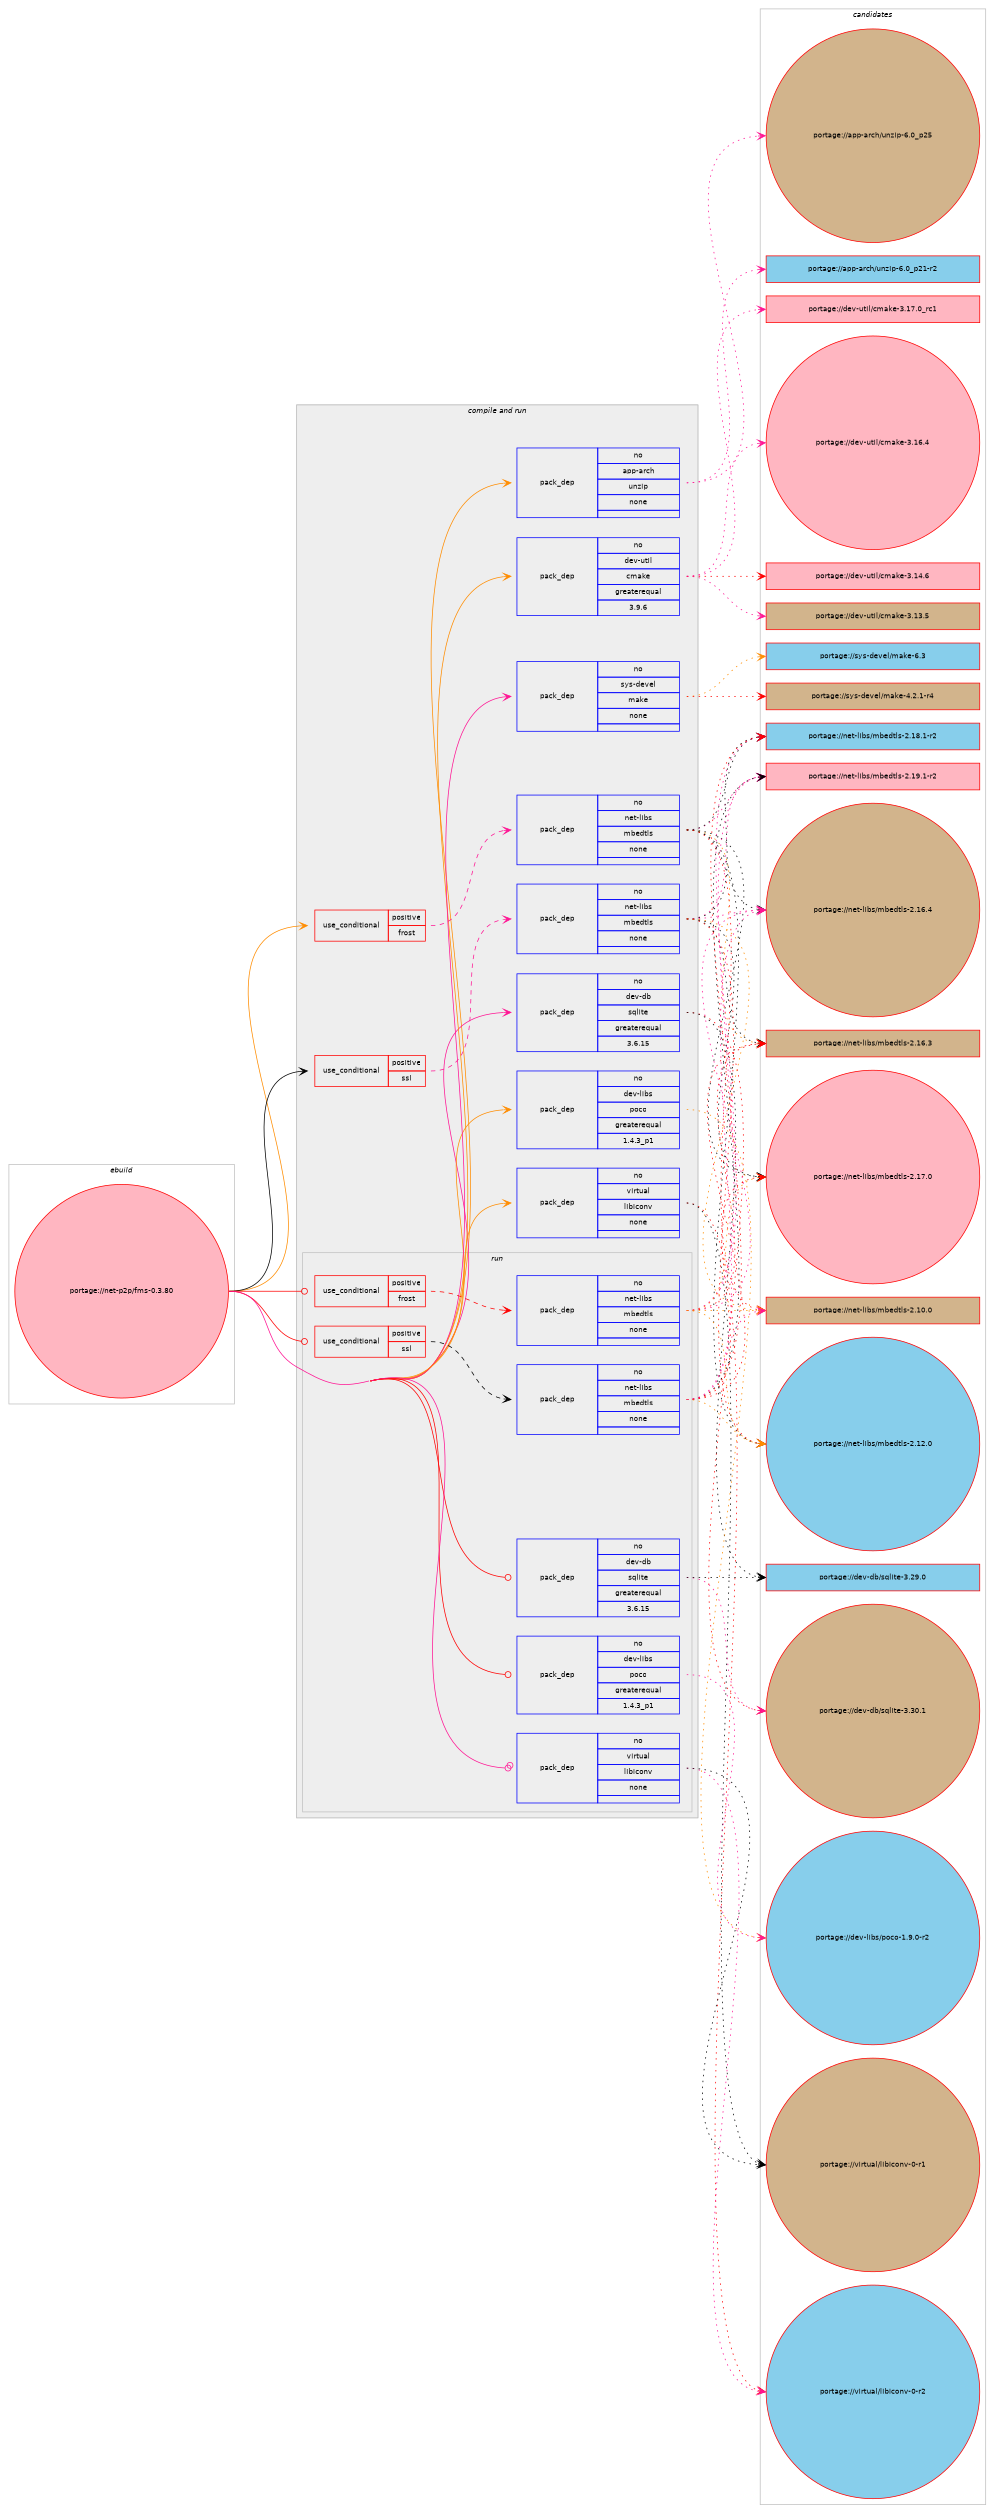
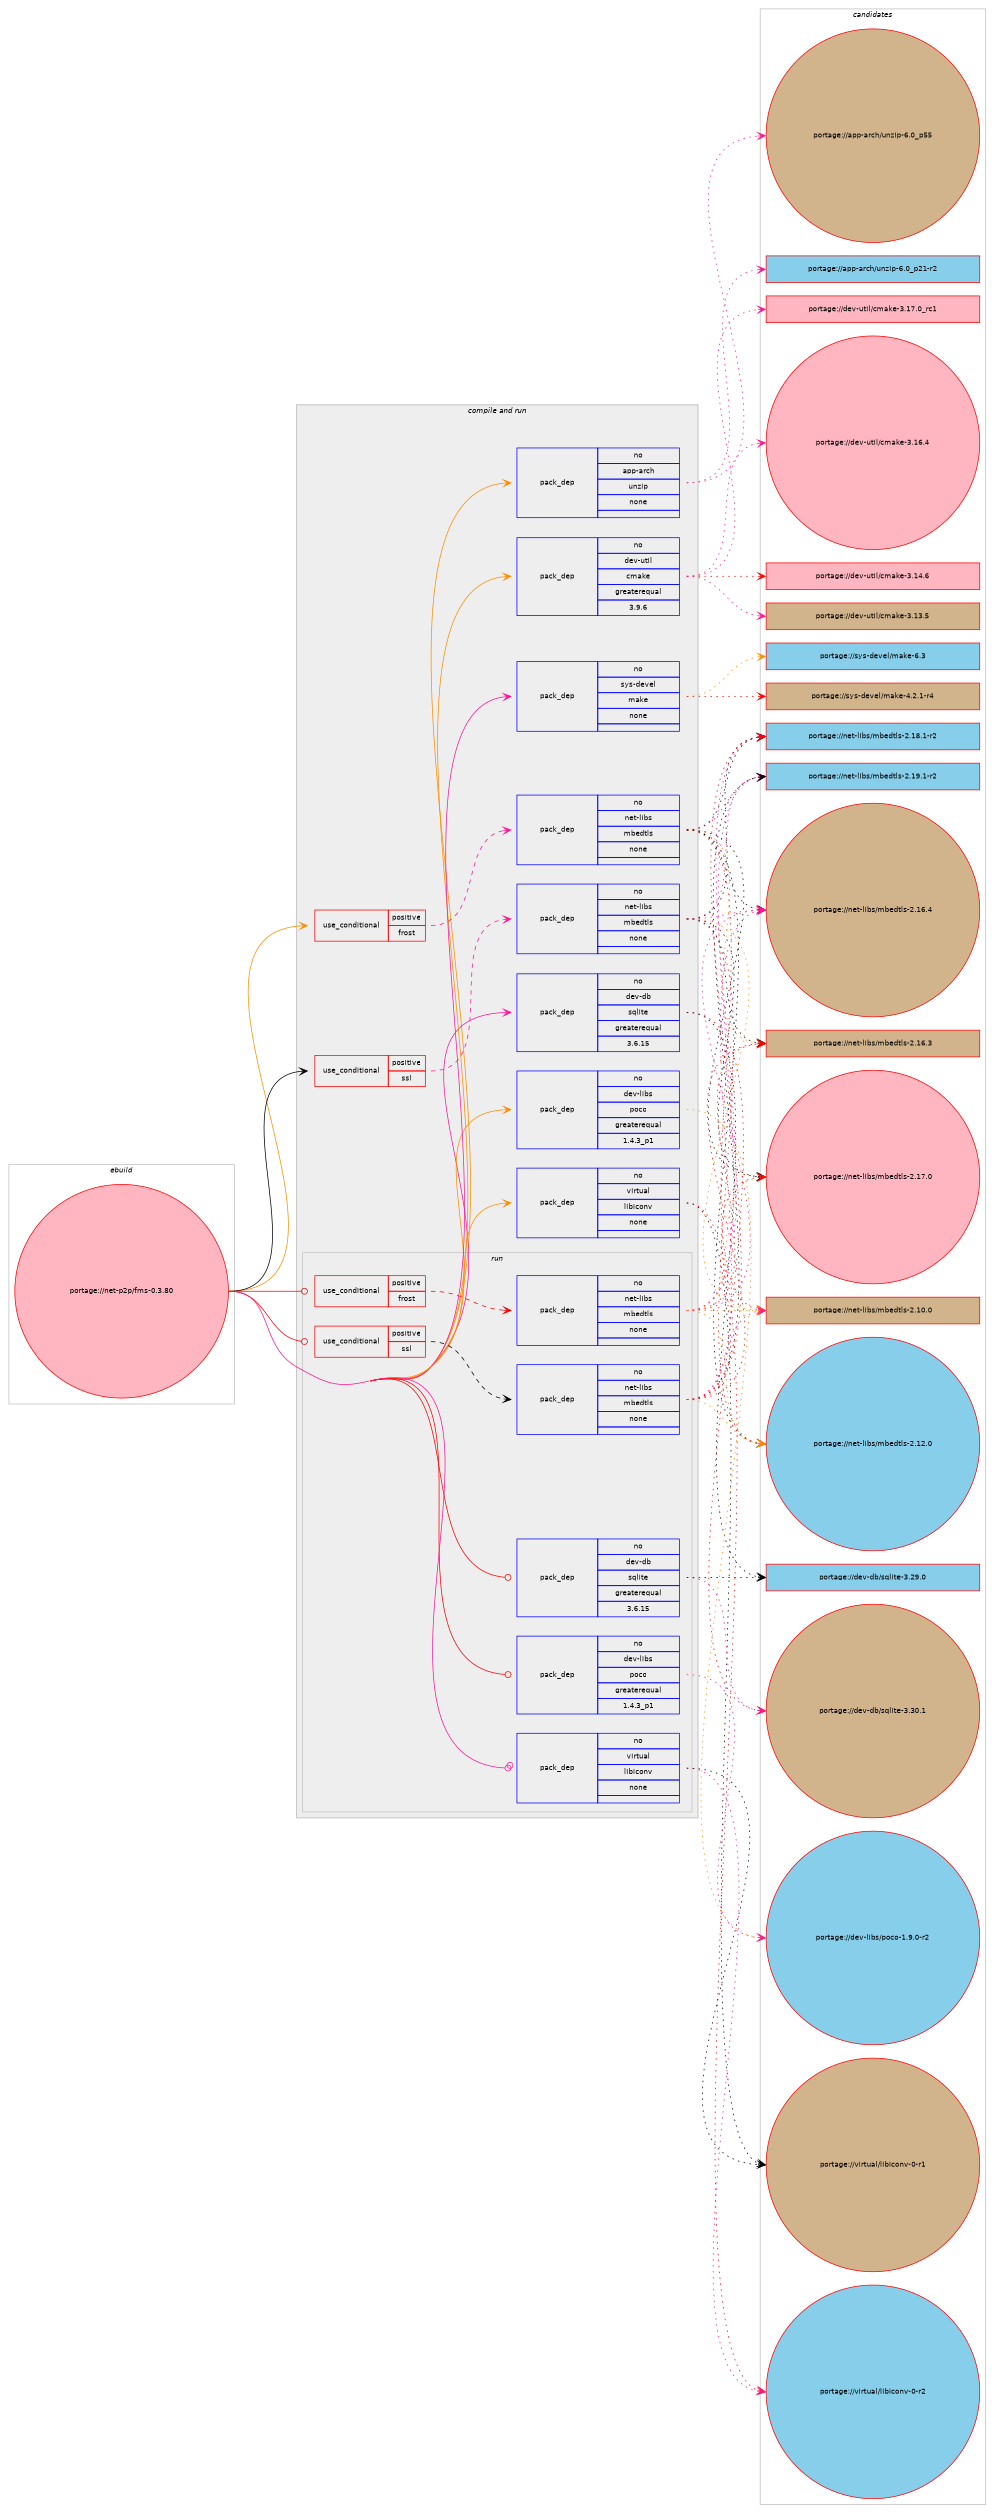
node "portage://app-arch/unzip-6.0_p25": label "portage://app-arch/unzip-6.0_p25" -> "portage://app-arch/unzip-6.0_p55"
node "portage://net-libs/mbedtls-2.19.1-r2": fillcolor lightpink -> skyblue
